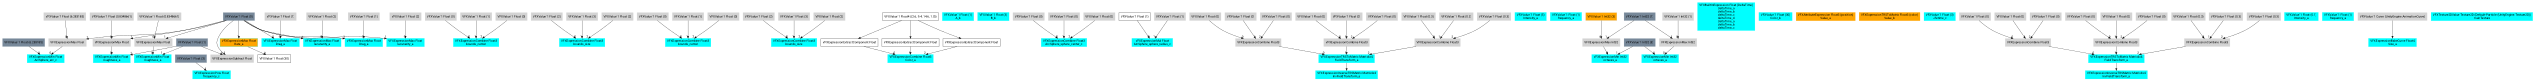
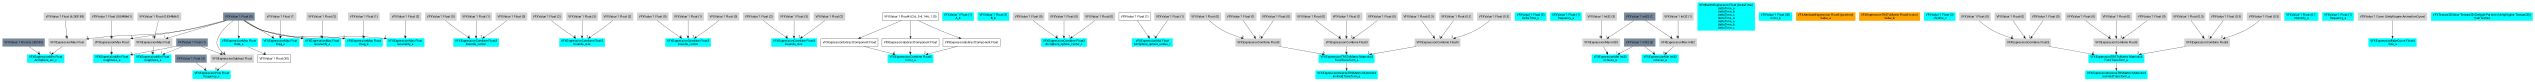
node "VFXValue`1 Float (5) Intensity_a": label "VFXValue`1 Float (5) Intensity_a" -> "VFXValue`1 Float (5) DeltaTime_a"
node "VFXValue`1 Int32 (3)": fillcolor orange -> lightgray
node "VFXExpressionMax Float Rate_a": fillcolor orange -> cyan
edge "VFXExpressionSubtract Float" -> "VFXExpressionPow Float frequency_c": added
